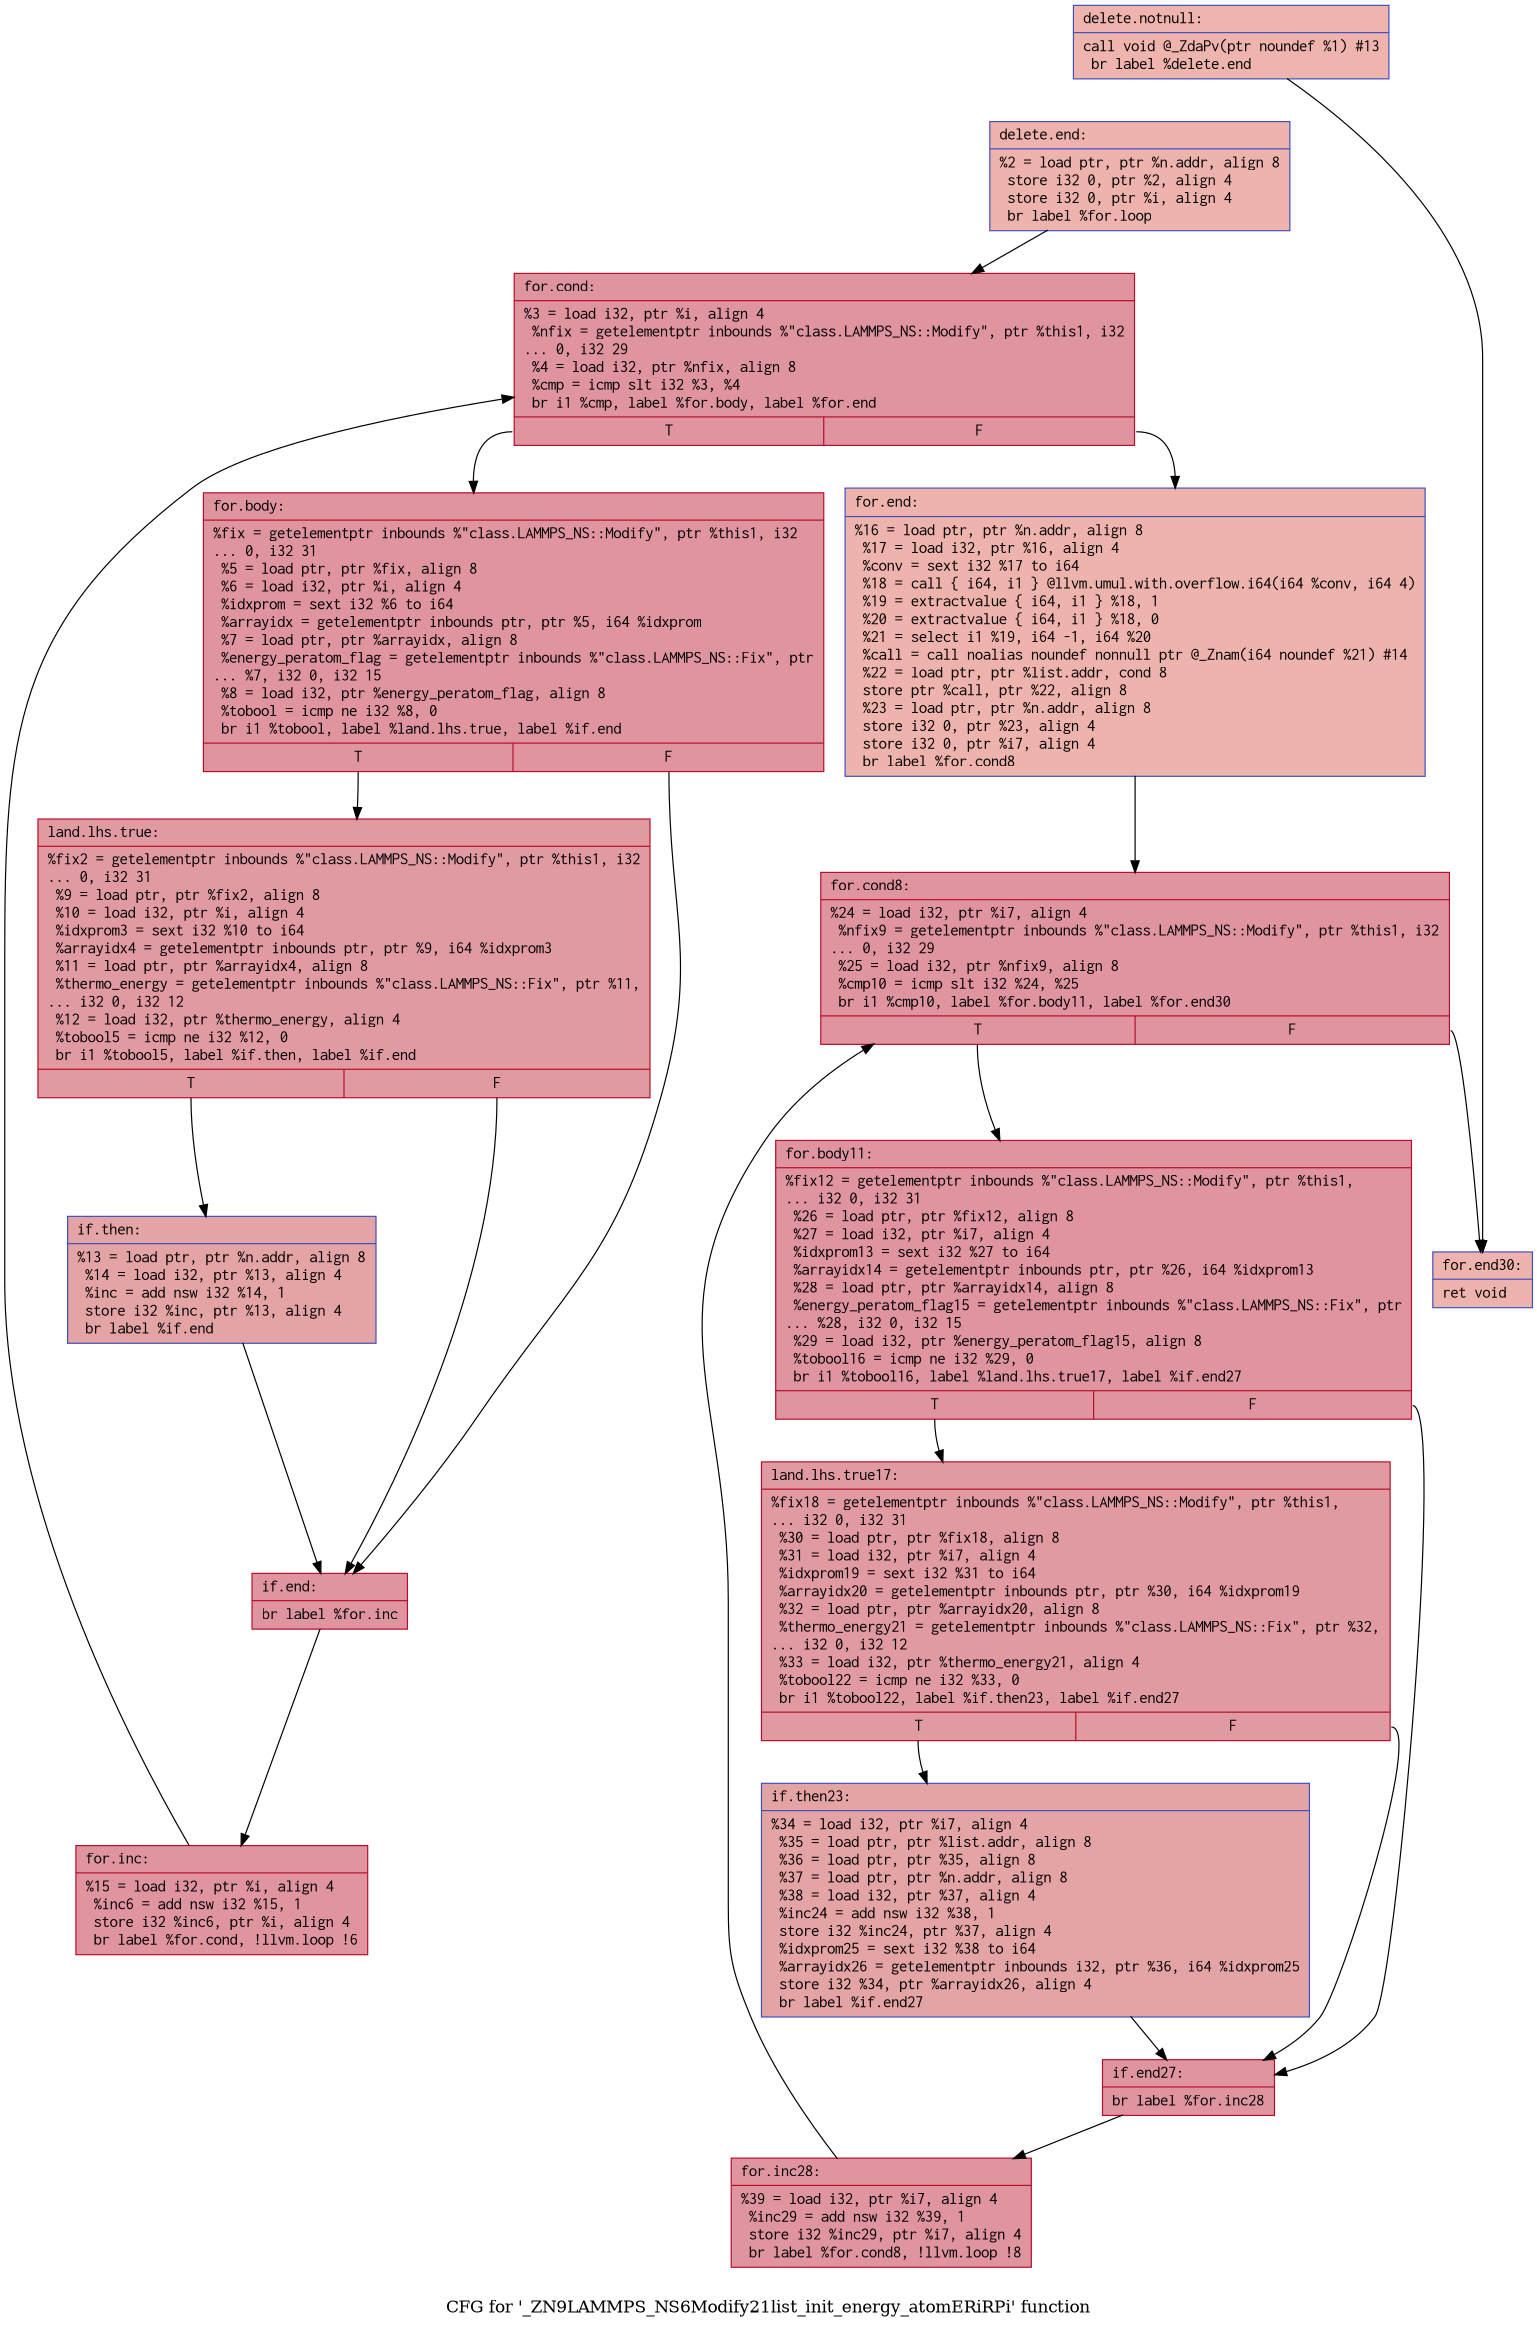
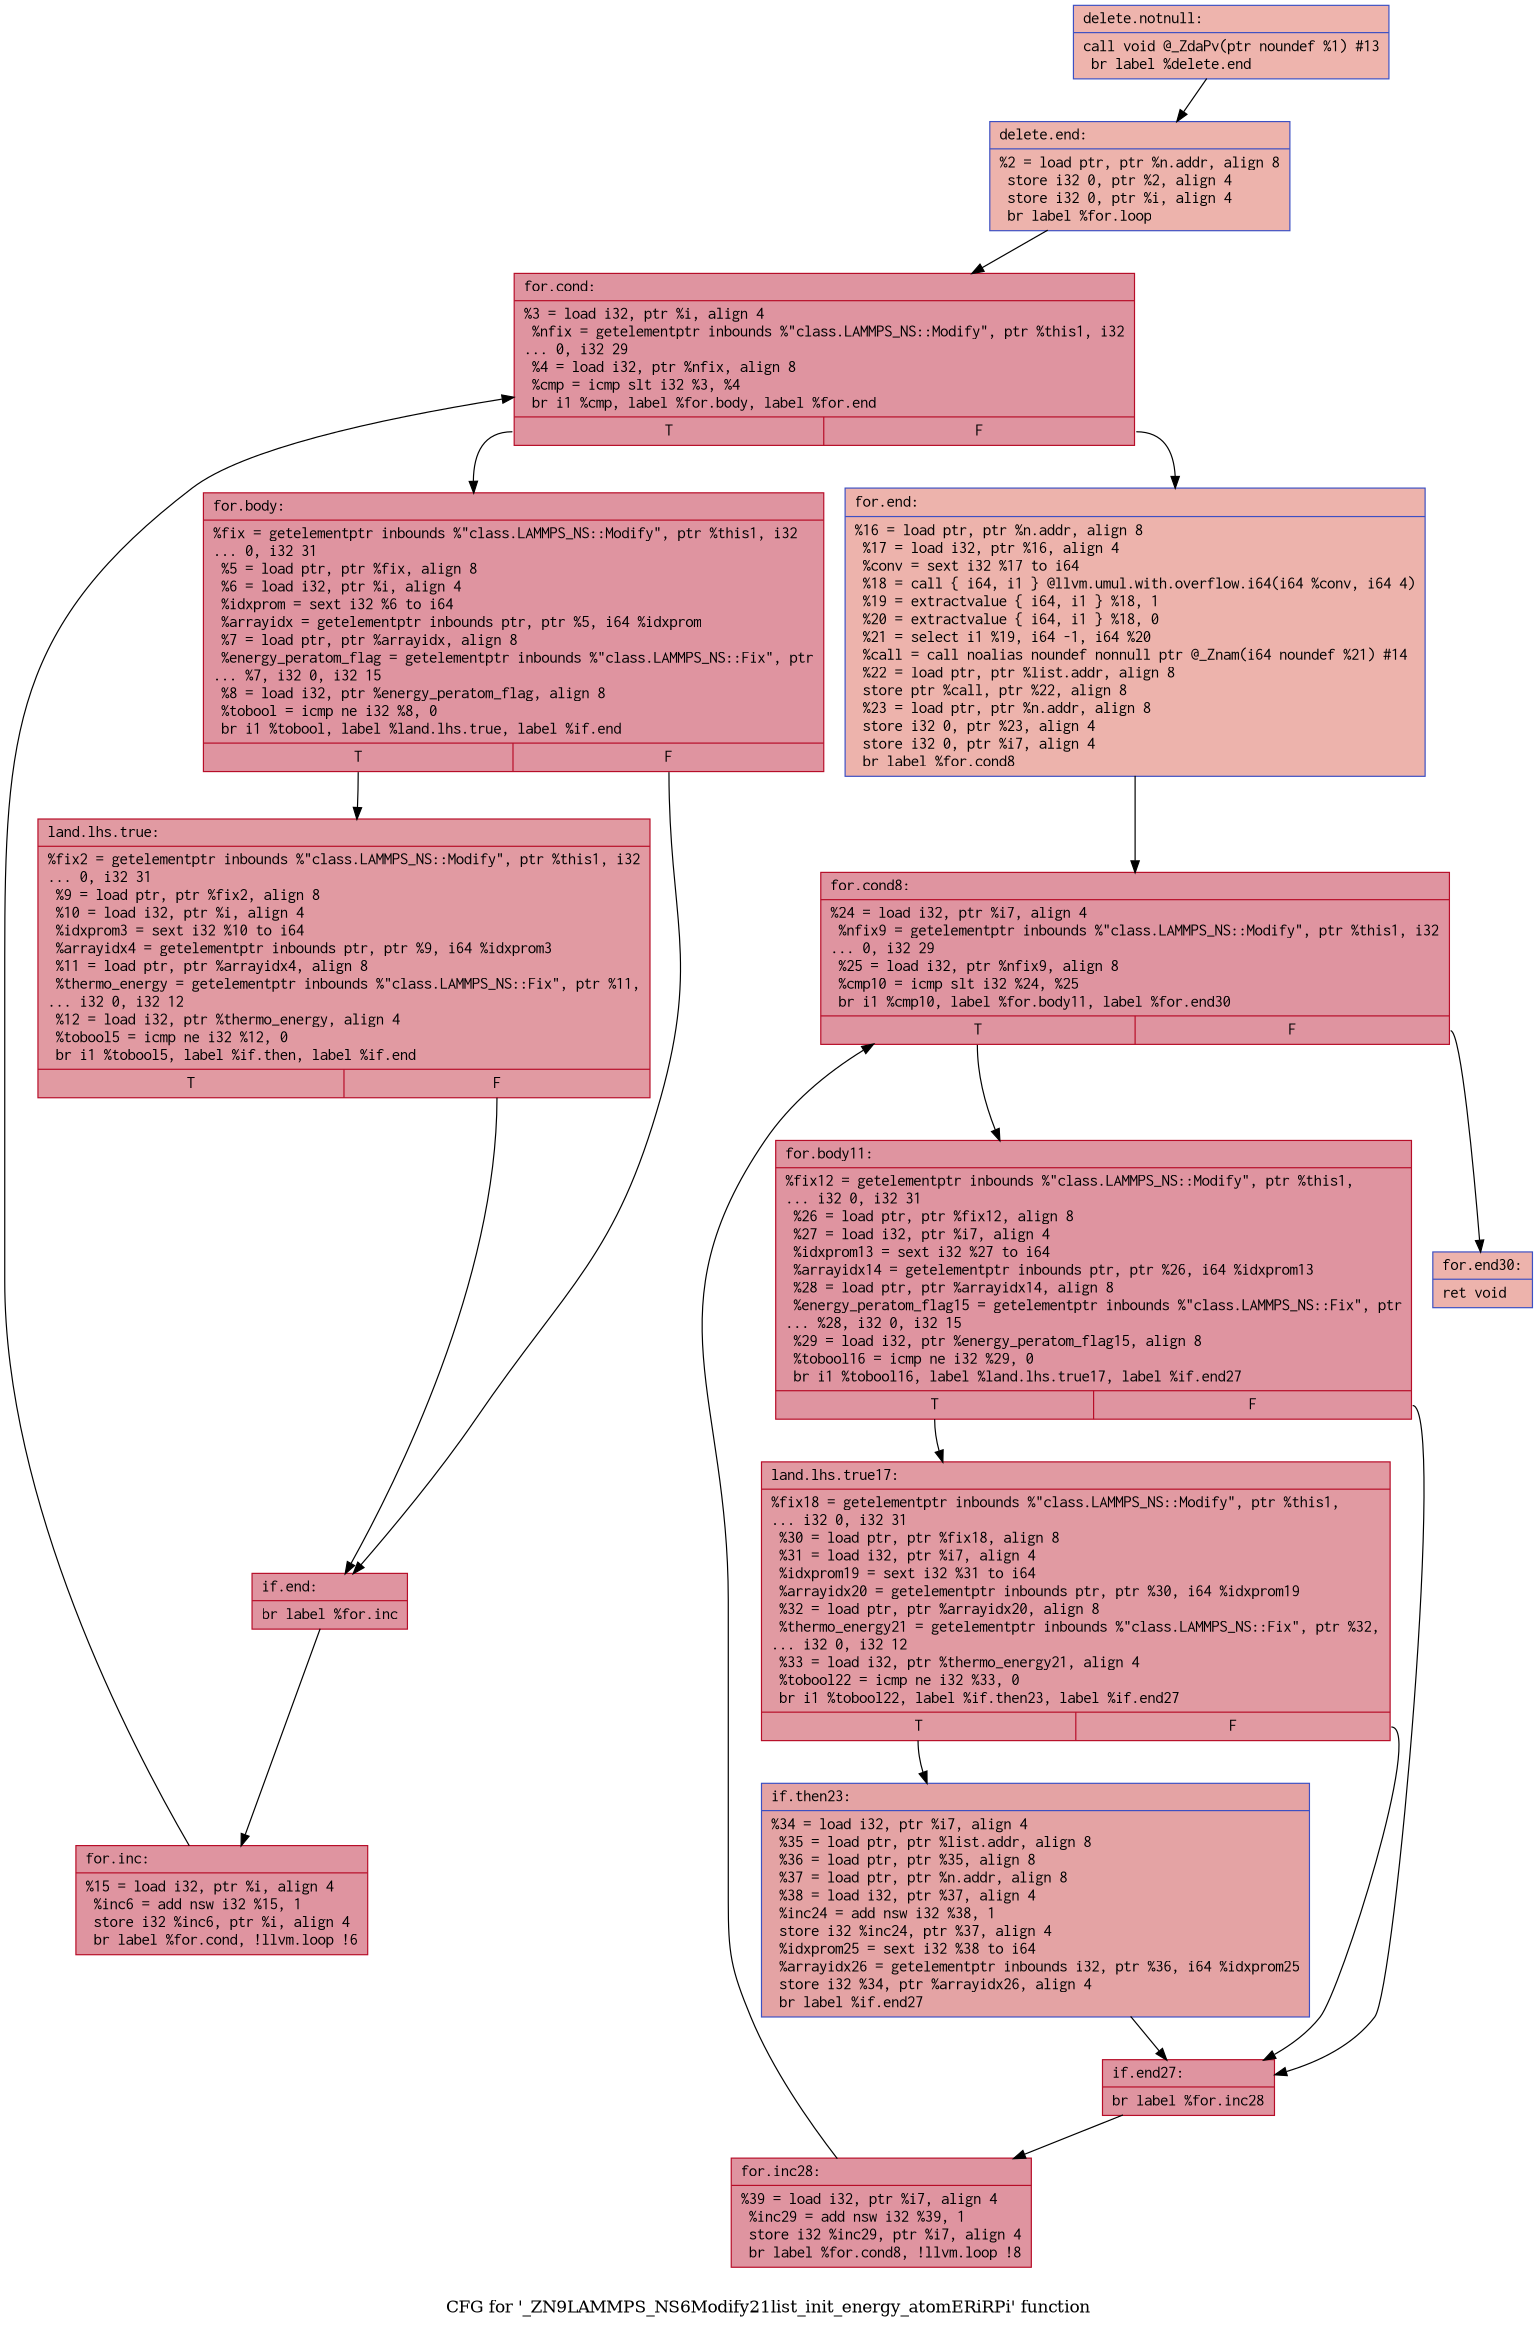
edge "delete.notnull:" -> "for.end30:": now "delete.notnull:" -> "delete.end:"
node "for.end:": text "%22 = load ptr, ptr %list.addr, cond 8" -> "%22 = load ptr, ptr %list.addr, align 8"
node "if.then:": removed
